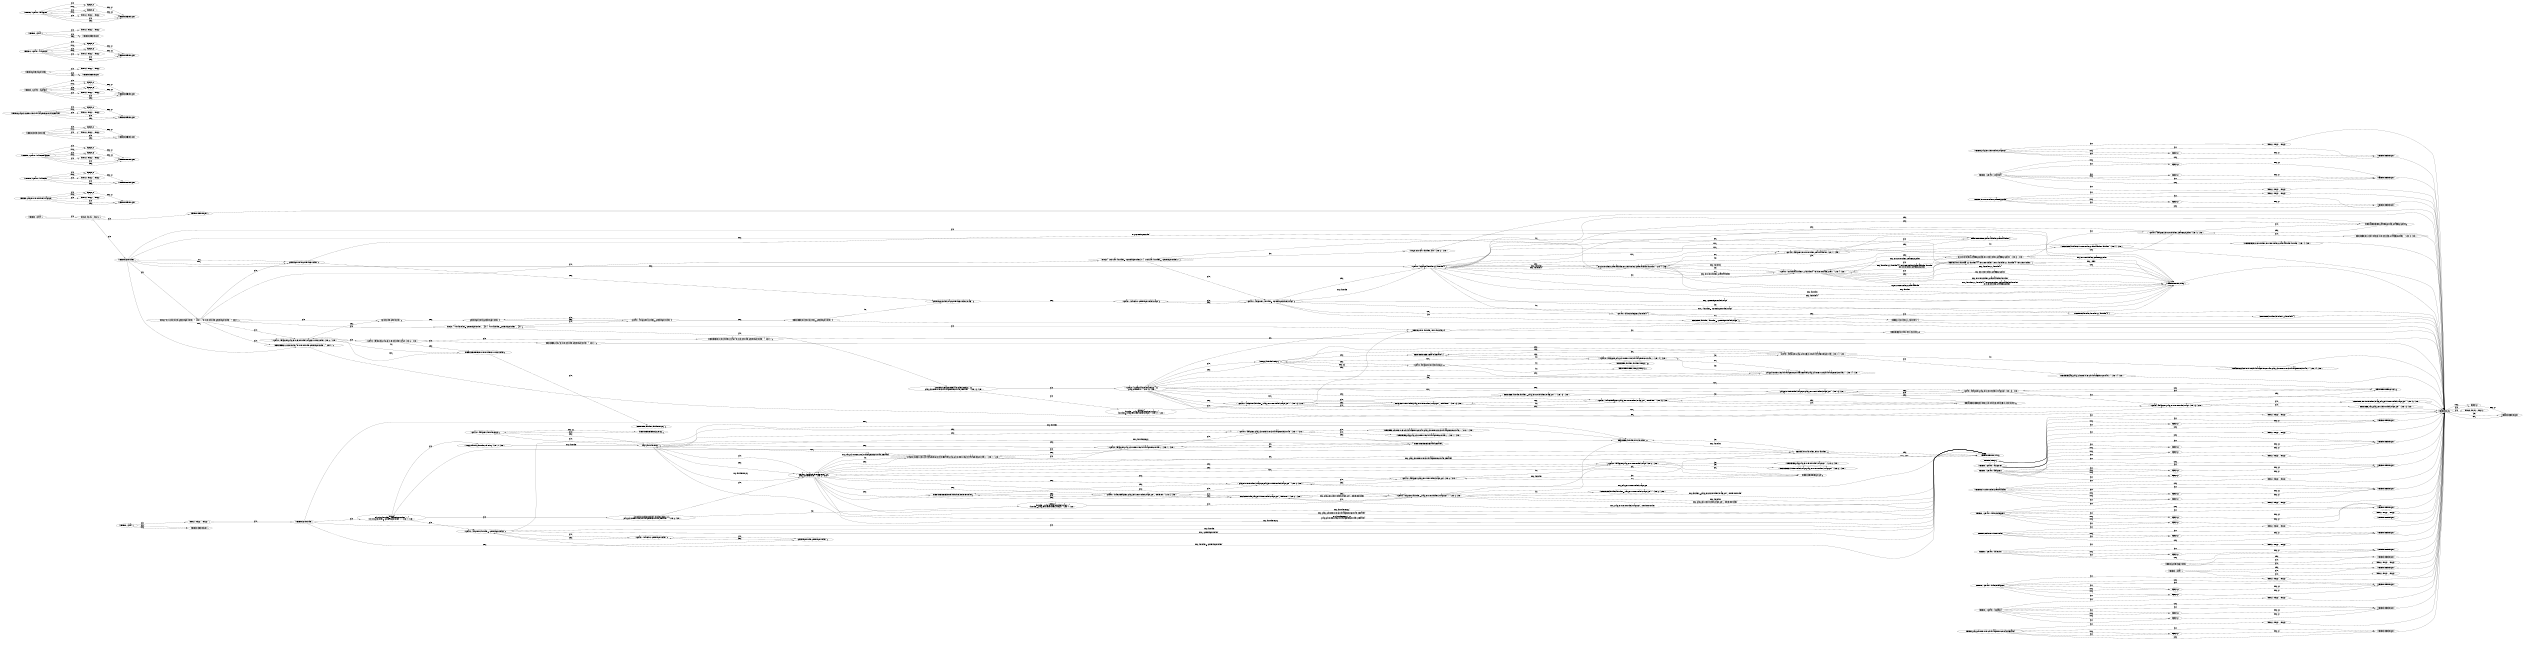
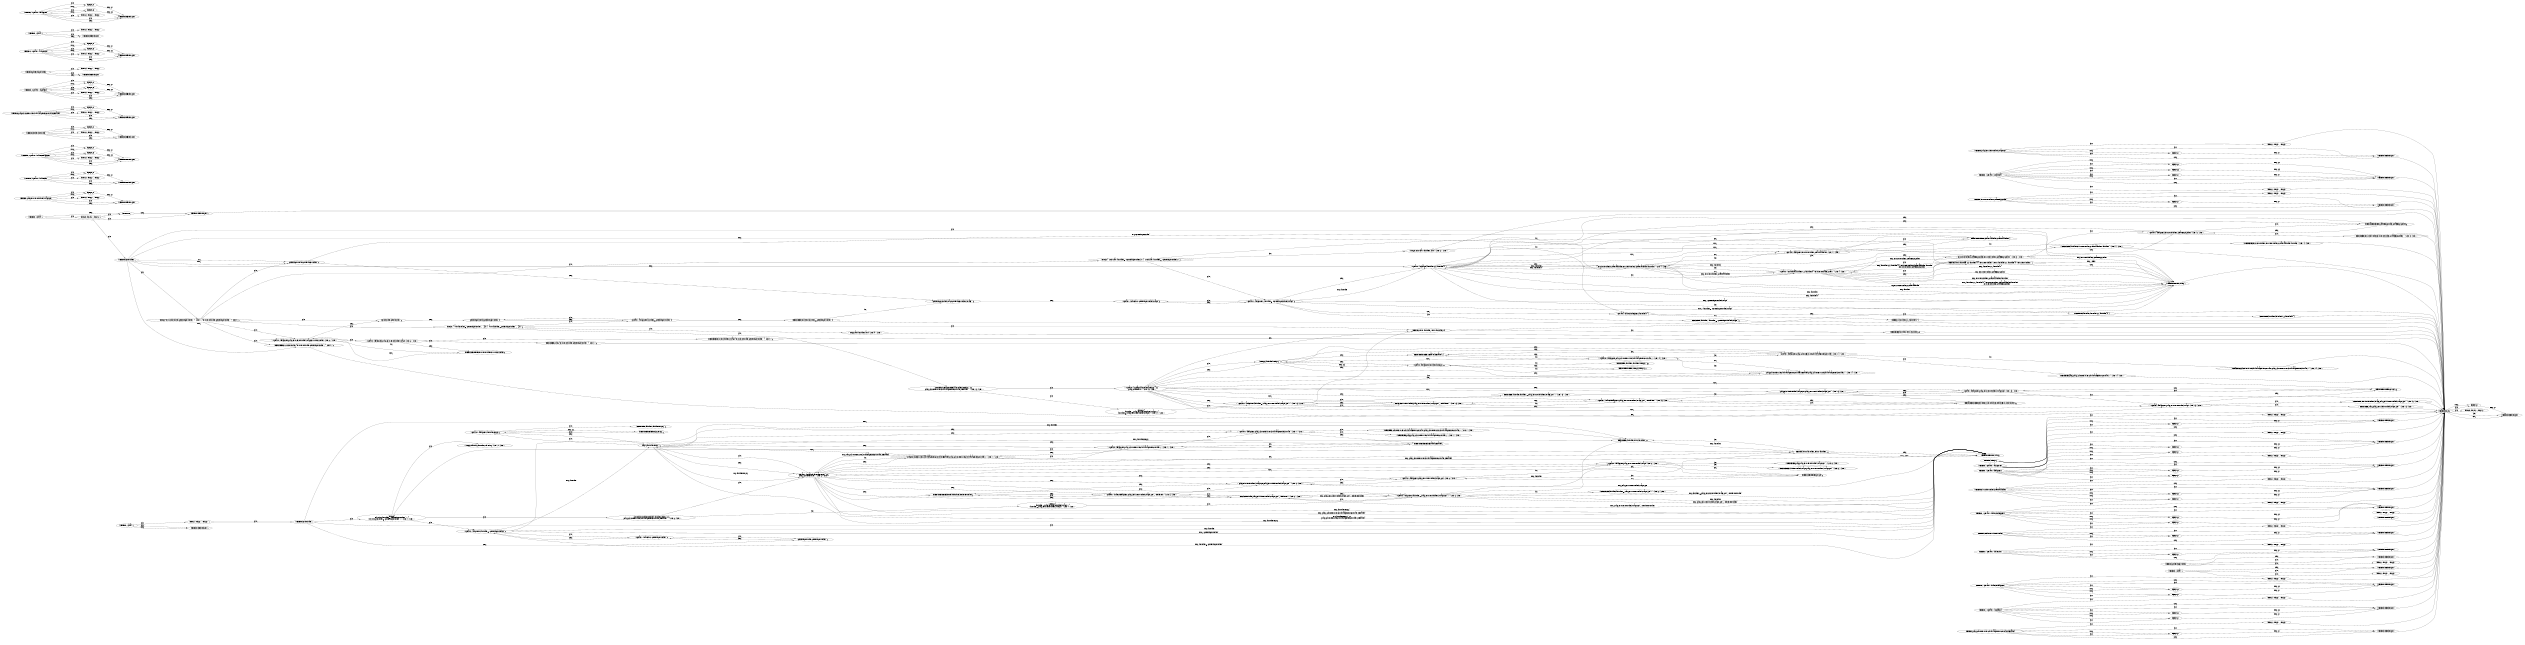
node "(PARAM,p3)": added
node "(UNKNOWN,,)": added
edge "(<operator>.logicalAnd,dm_token && dm_token[0])" -> "(<operator>.indirectIndexAccess,dm_token[0])": now "<(LOCAL,const char* dm_token: char*)<SUB>3</SUB>>" -> "(<operator>.indirectIndexAccess,dm_token[0])"
node "<(LOCAL,auto dm_token: auto)<SUB>9</SUB>>": added
edge "(FIELD_IDENTIFIER,is_empty,is_empty)" -> "(<operator>.fieldAccess,dm_token.is_empty)": added, label "CFG:"
edge "(FIELD_IDENTIFIER,BrowserDMToken,BrowserDMToken)" -> "(IDENTIFIER,dm_token,dm_token.empty())": now "(<operator>.fieldAccess,dm_token.empty)" -> "(IDENTIFIER,dm_token,dm_token.empty())"
edge "<(LOCAL,std.string dm_token: std.string)<SUB>2</SUB>>" -> "(empty,dm_token.empty())": now "(<operator>.assignment,dm_token = *GetTestingDMToken())" -> "(empty,dm_token.empty())"
